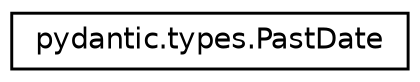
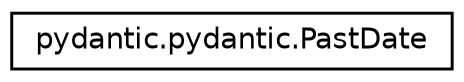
node "pydantic.types.PastDate": label "pydantic.types.PastDate" -> "pydantic.pydantic.PastDate"
